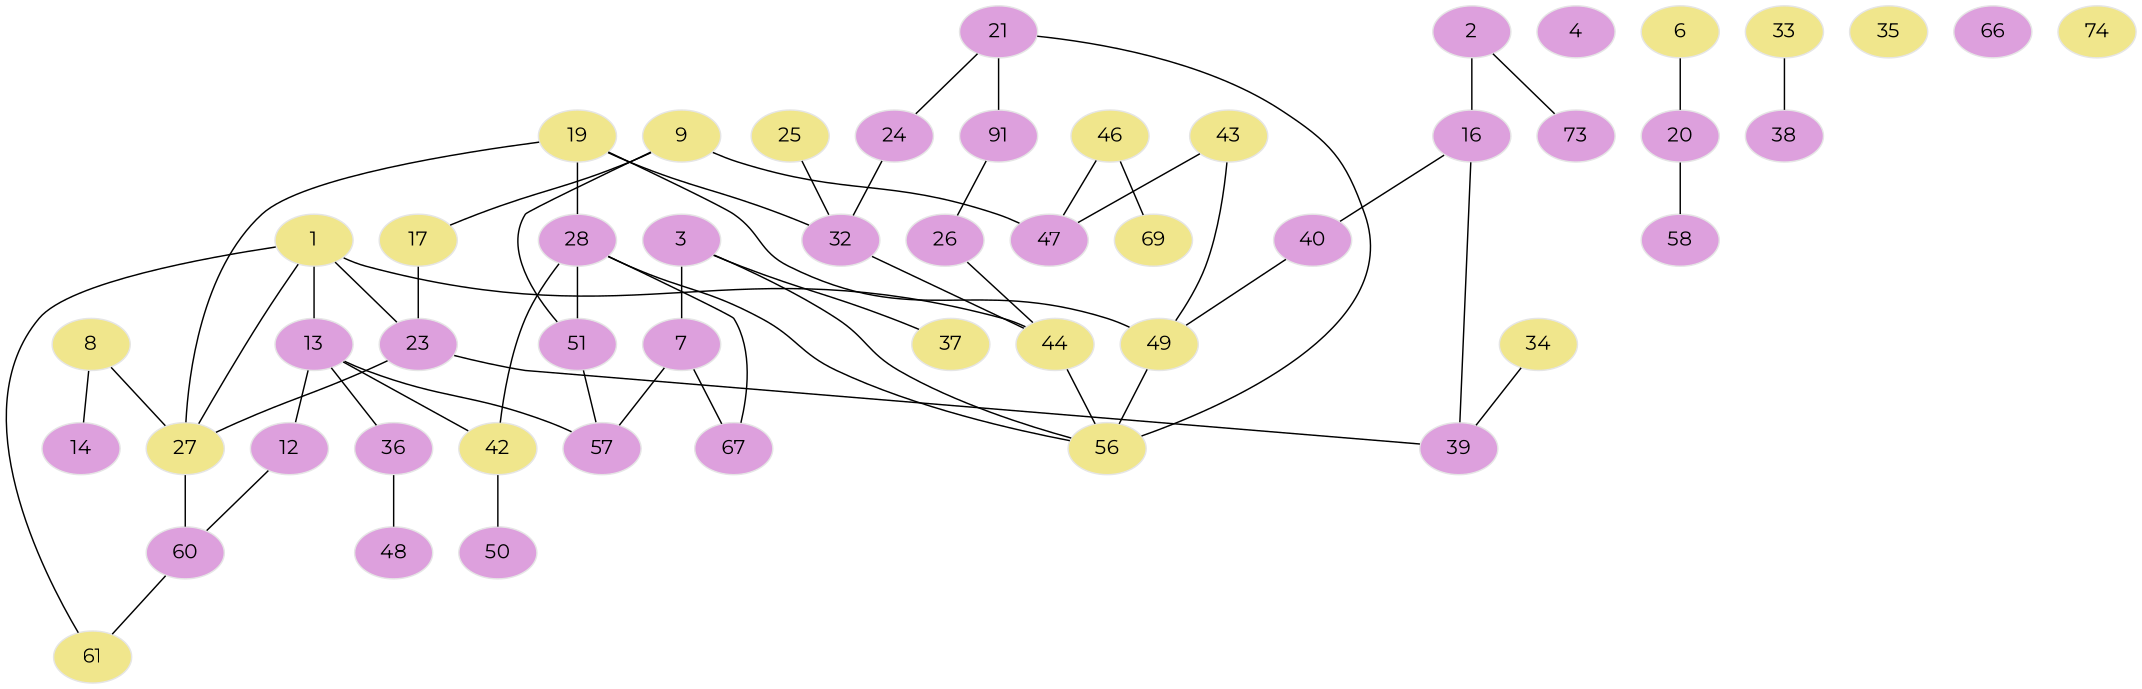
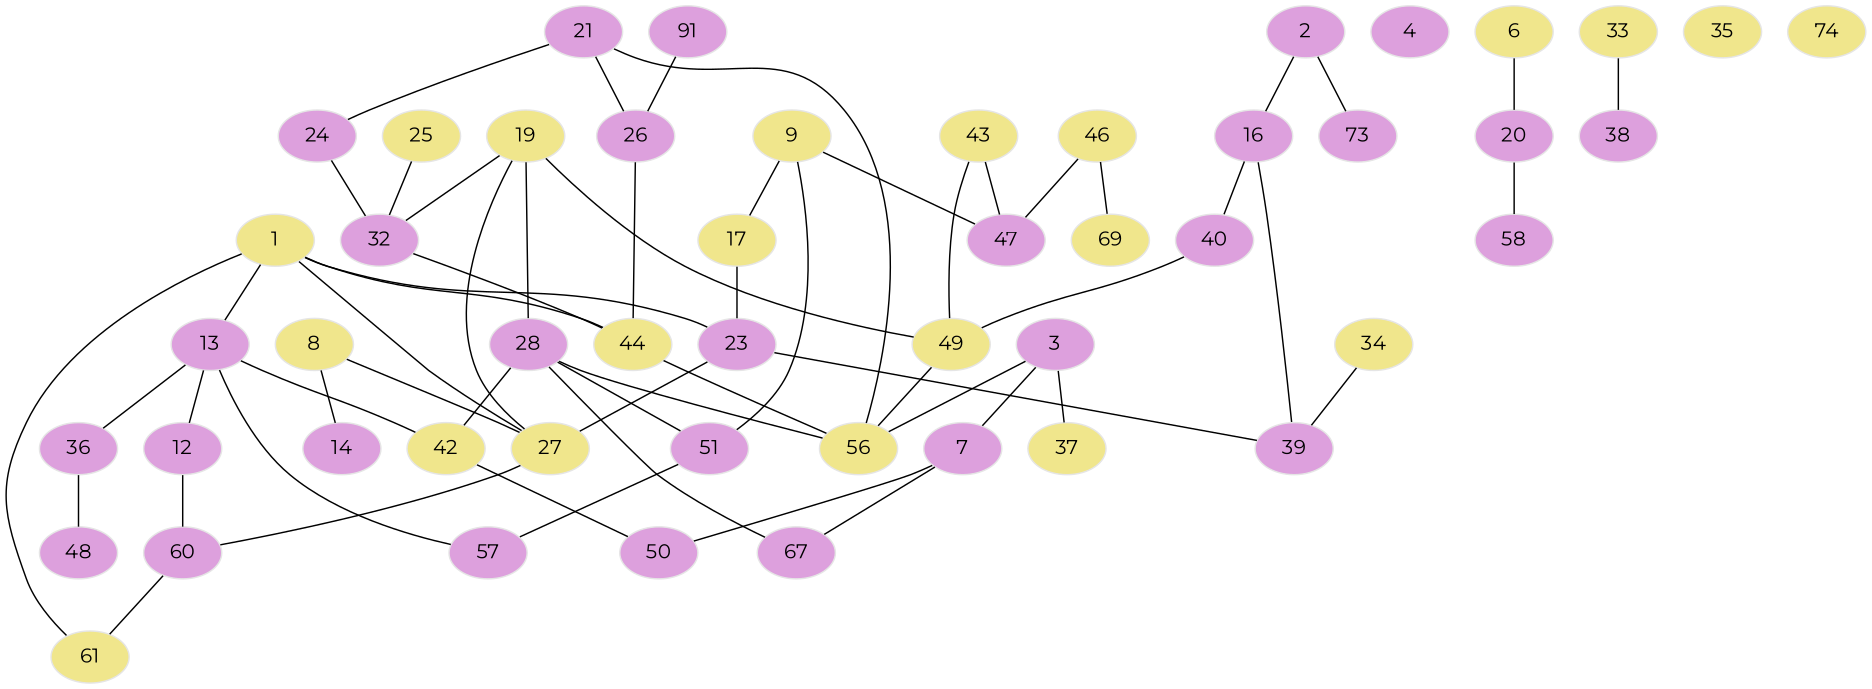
node "66": removed
edge "21" -- "91": now "21" -- "26"
edge "7" -- "57": now "7" -- "50"
